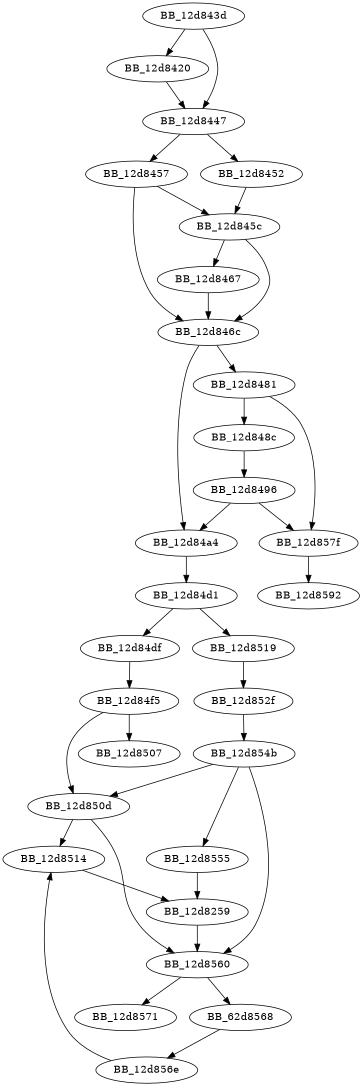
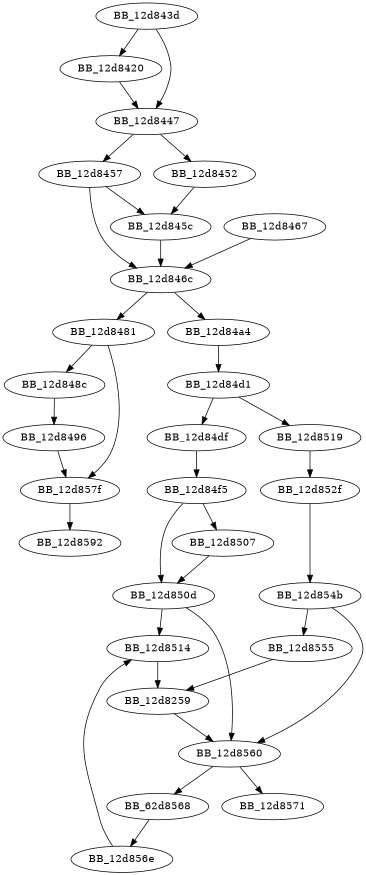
edge "BB_12d845c" -> "BB_12d8467": removed
edge "BB_12d8496" -> "BB_12d84a4": removed
edge "BB_12d854b" -> "BB_12d850d": now "BB_12d8507" -> "BB_12d850d"
